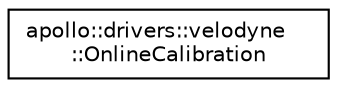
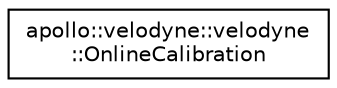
node "apollo::drivers::velodyne ::OnlineCalibration": label "apollo::drivers::velodyne ::OnlineCalibration" -> "apollo::velodyne::velodyne ::OnlineCalibration"
